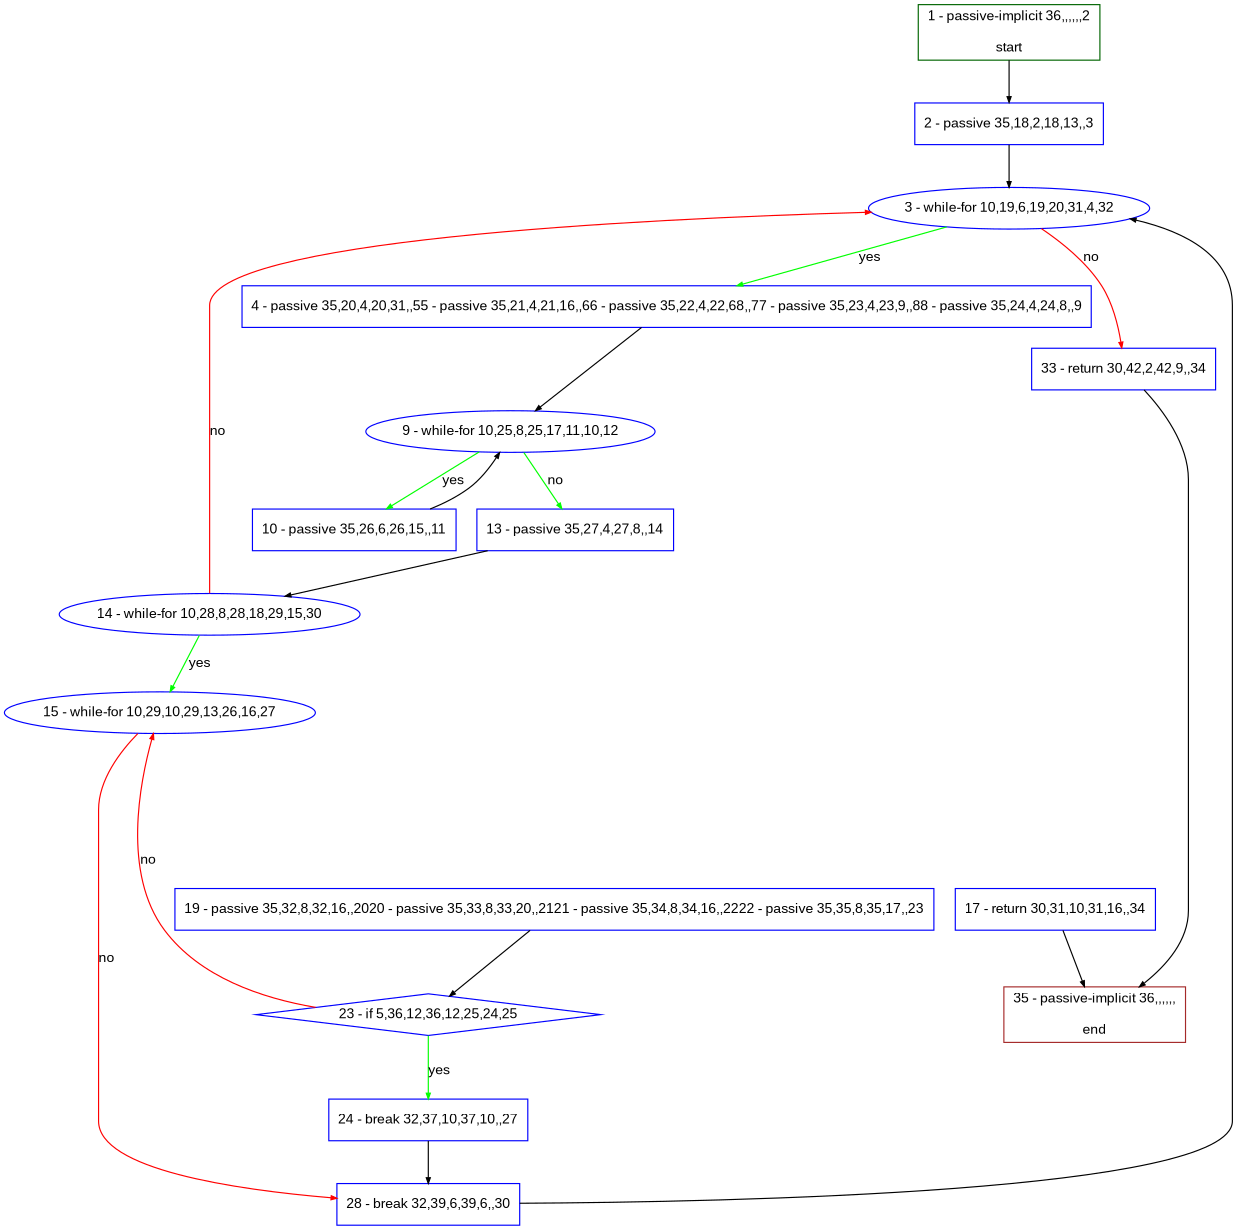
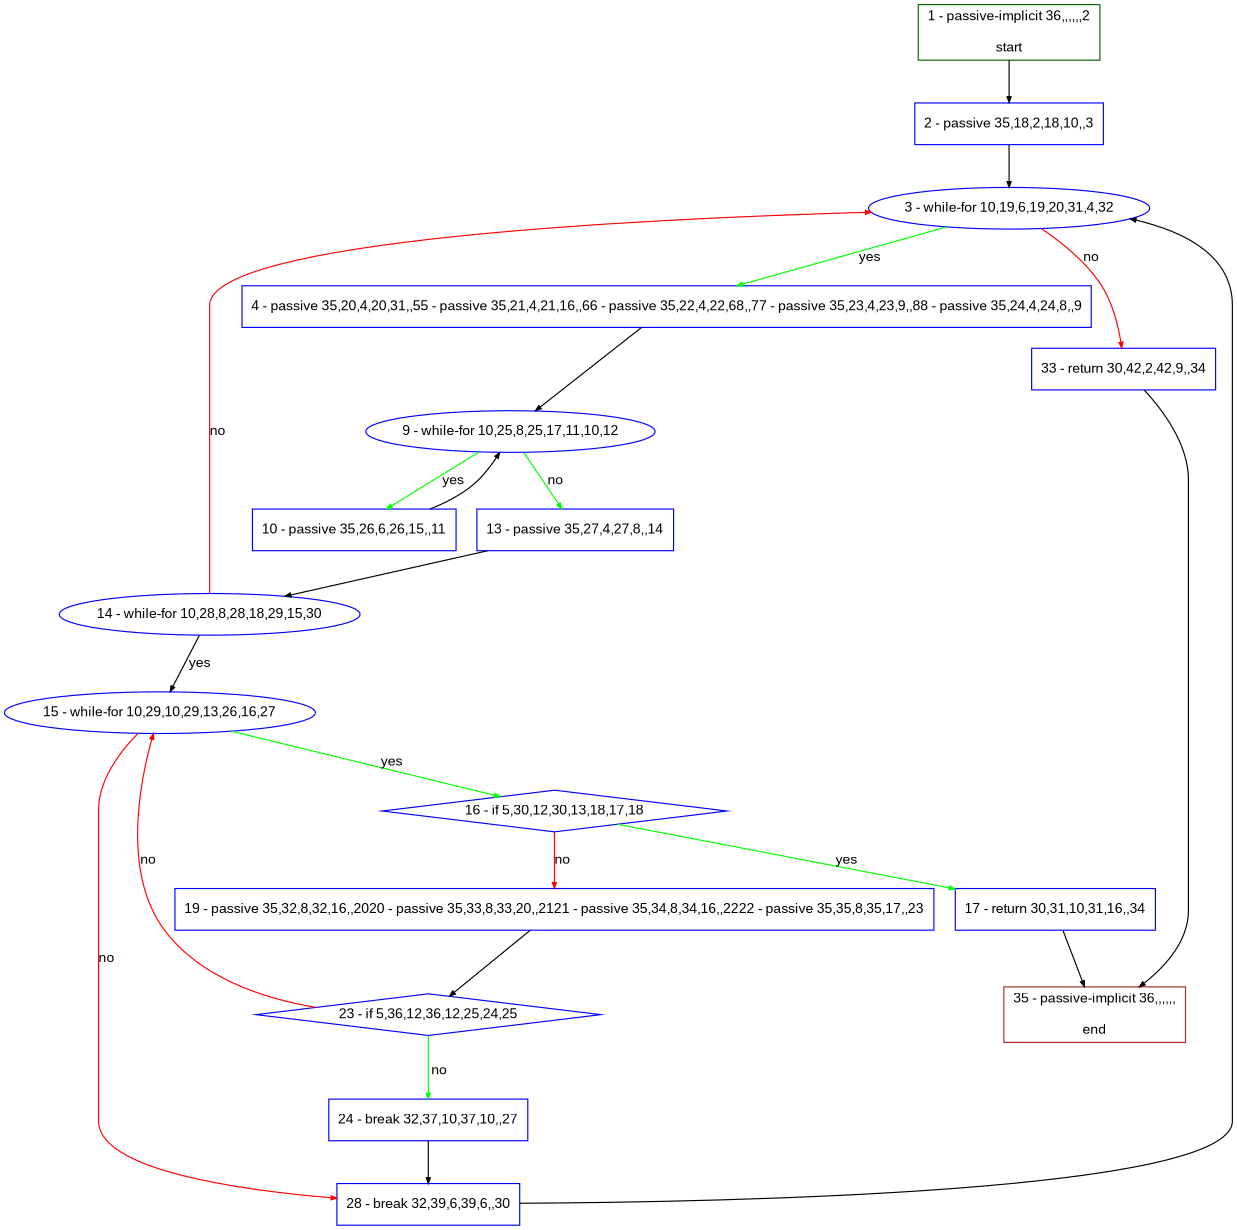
node "2 - passive 35,18,2,18,13,,3": label "2 - passive 35,18,2,18,13,,3" -> "2 - passive 35,18,2,18,10,,3"
edge "14 - while-for 10,28,8,28,18,29,15,30" -> "15 - while-for 10,29,10,29,13,26,16,27": color #00ff00 -> #000000
node "16 - if 5,30,12,30,13,18,17,18": added
edge "23 - if 5,36,12,36,12,25,24,25" -> "24 - break 32,37,10,37,10,,27": label "yes" -> "no"
